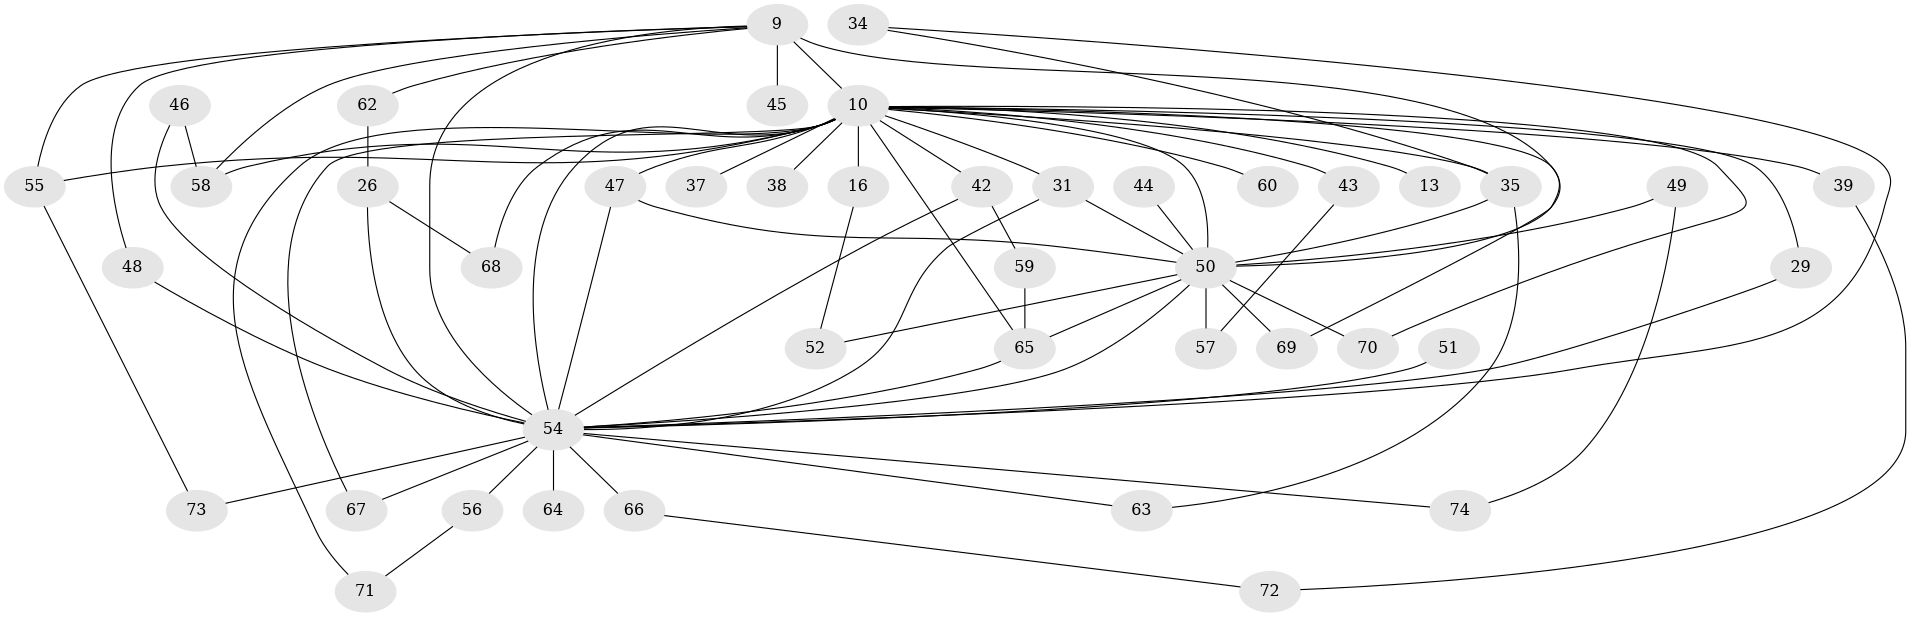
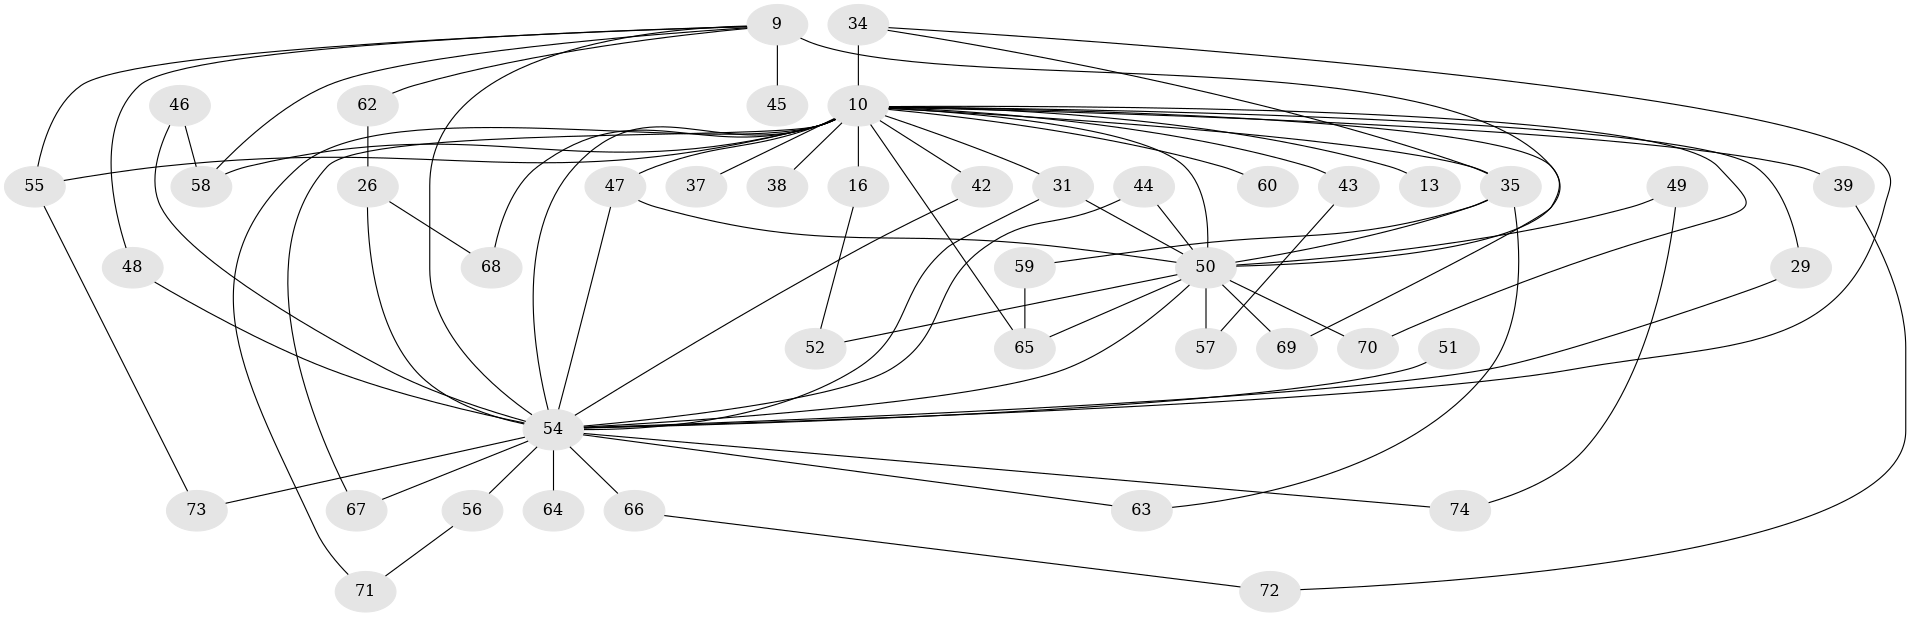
edge "9" -- "10": now "34" -- "10"
edge "42" -- "59": now "35" -- "59"
edge "65" -- "54": now "44" -- "54"
